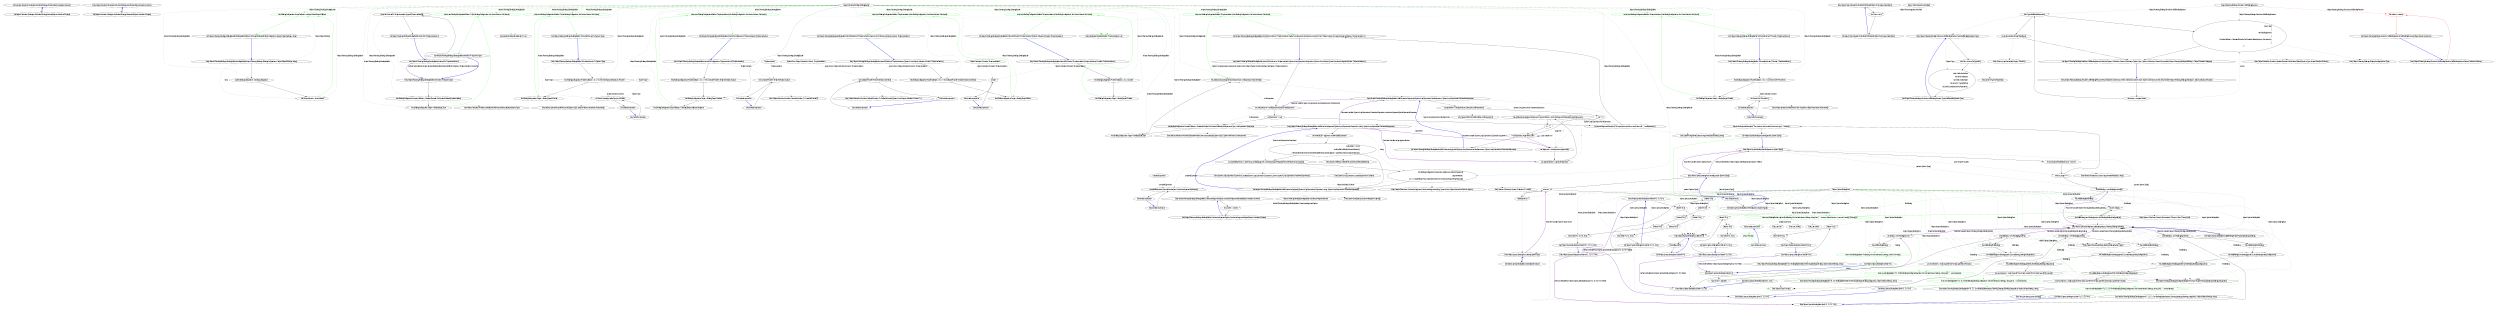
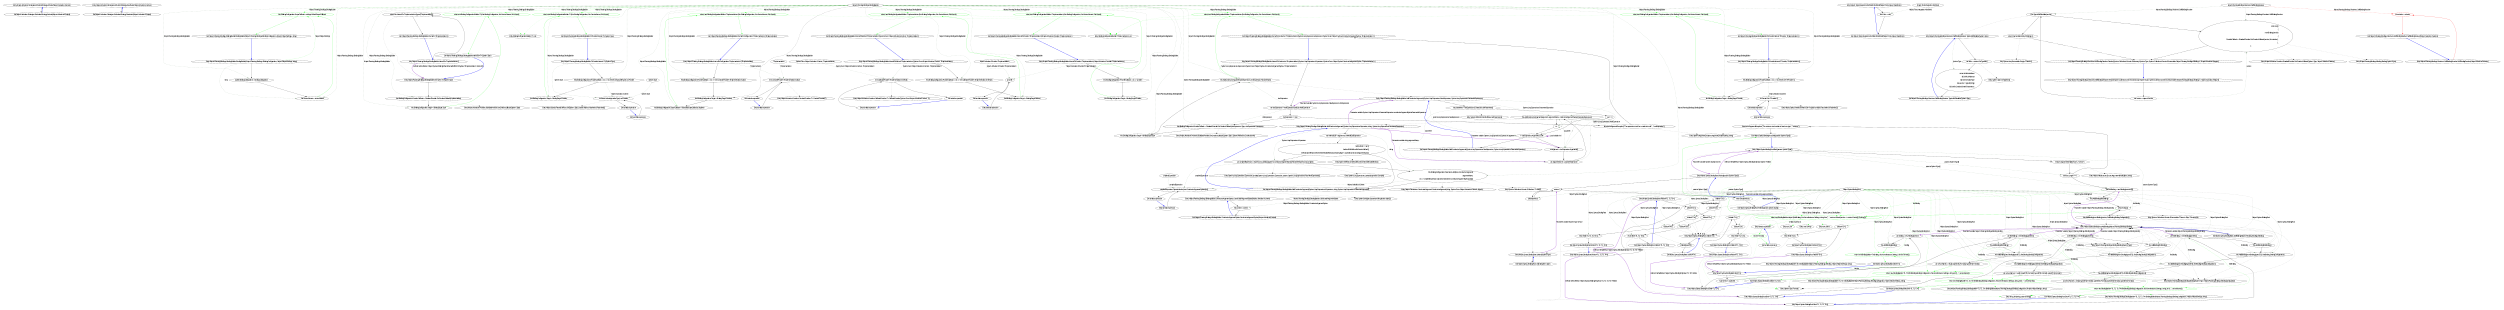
edge "Ninject.Syntax.BindingRoot" -> "return Bind(services);": label "Ninject.Syntax.BindingRoot" -> "Parameter variable string argumentName"
